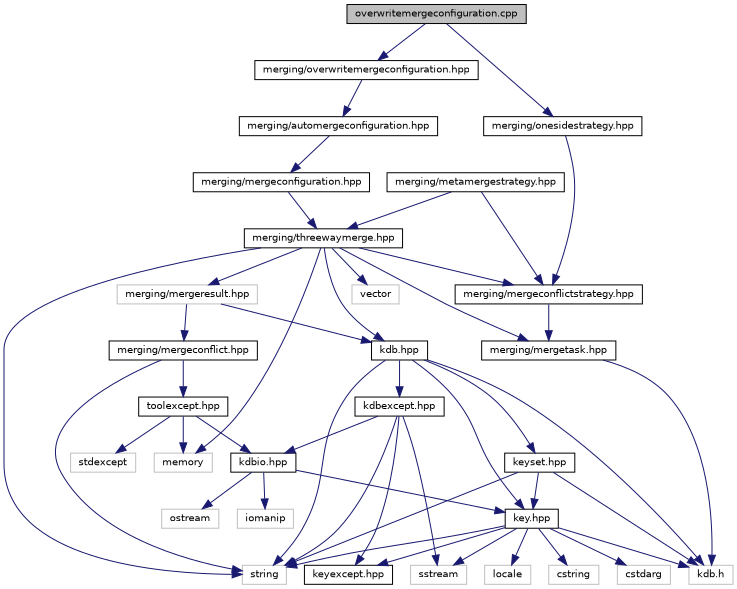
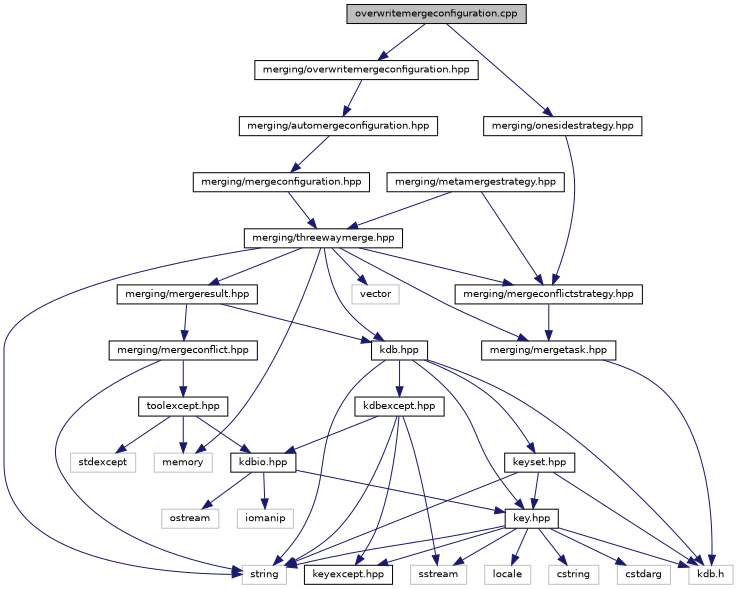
node "merging/mergeresult.hpp": color grey75 -> black
